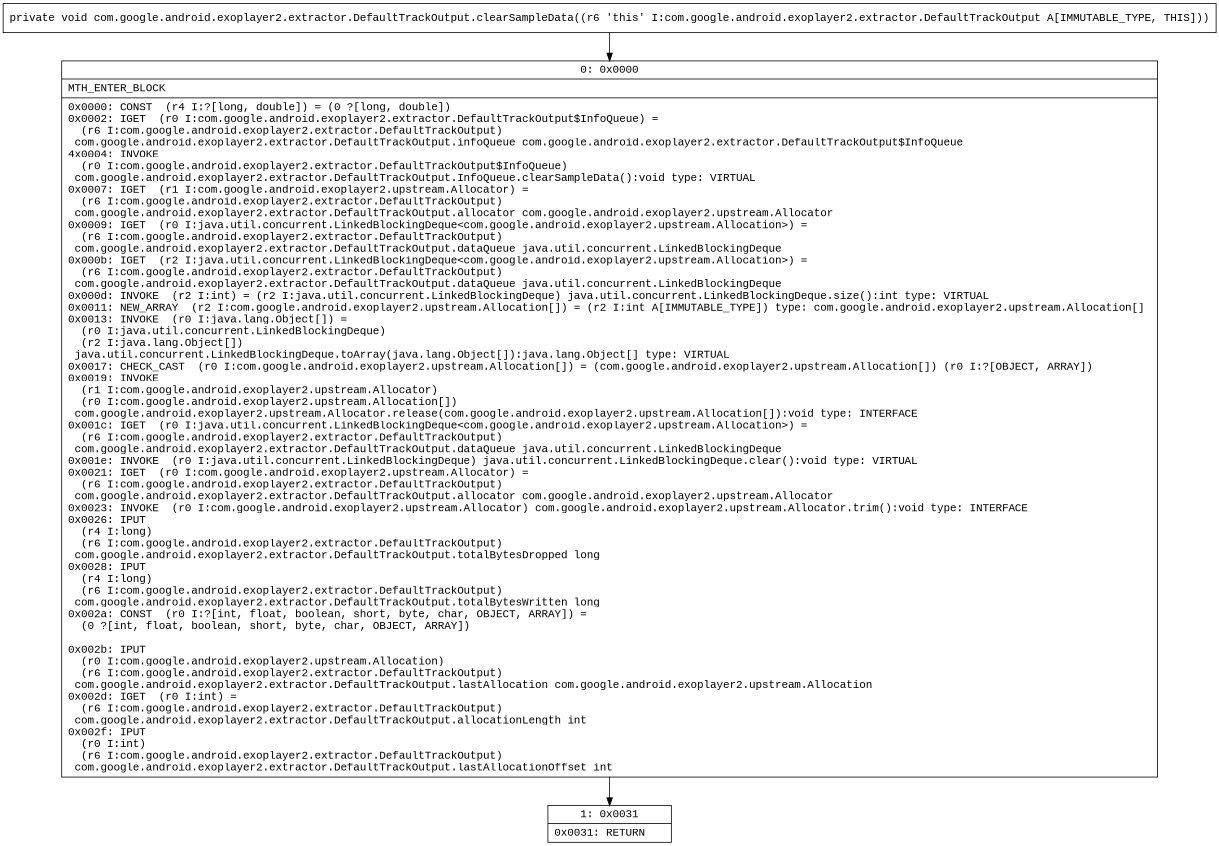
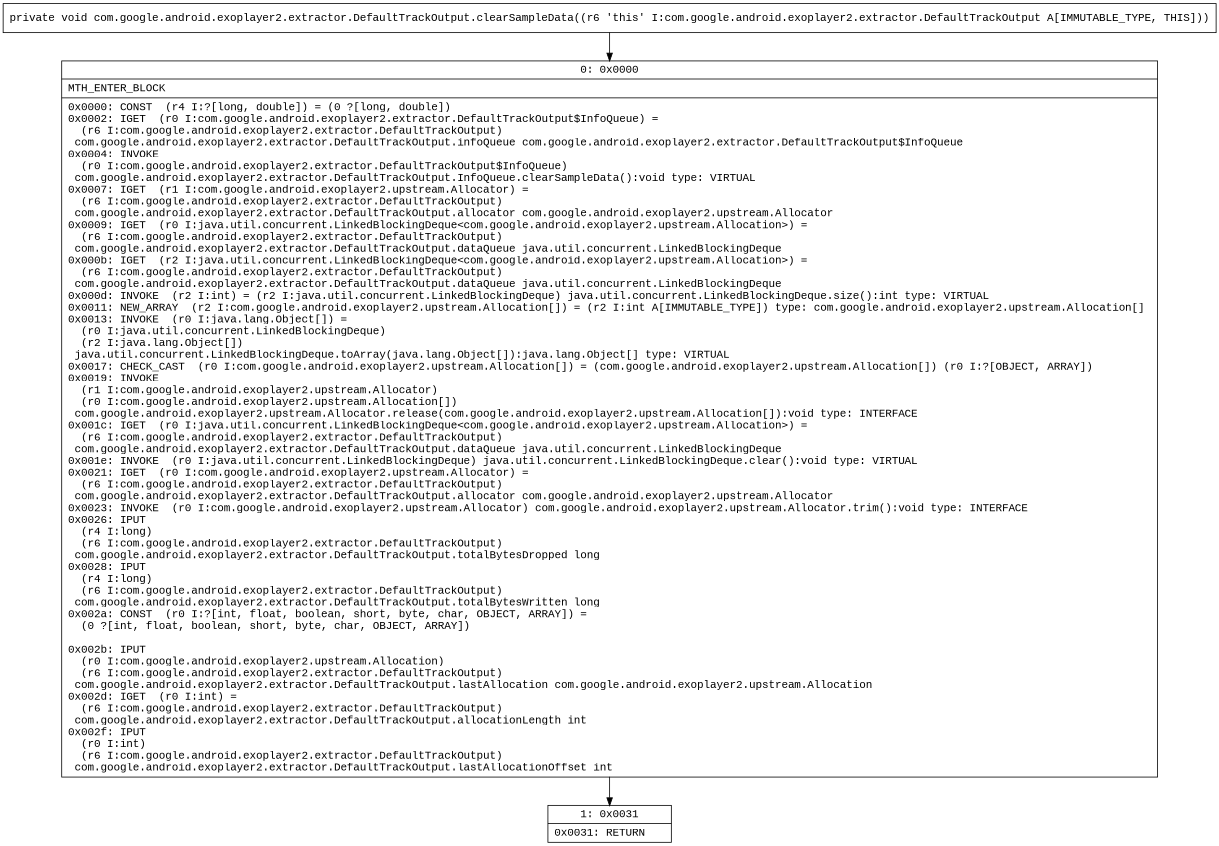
node "0: 0x0000": text "4x0004: INVOKE" -> "0x0004: INVOKE"
